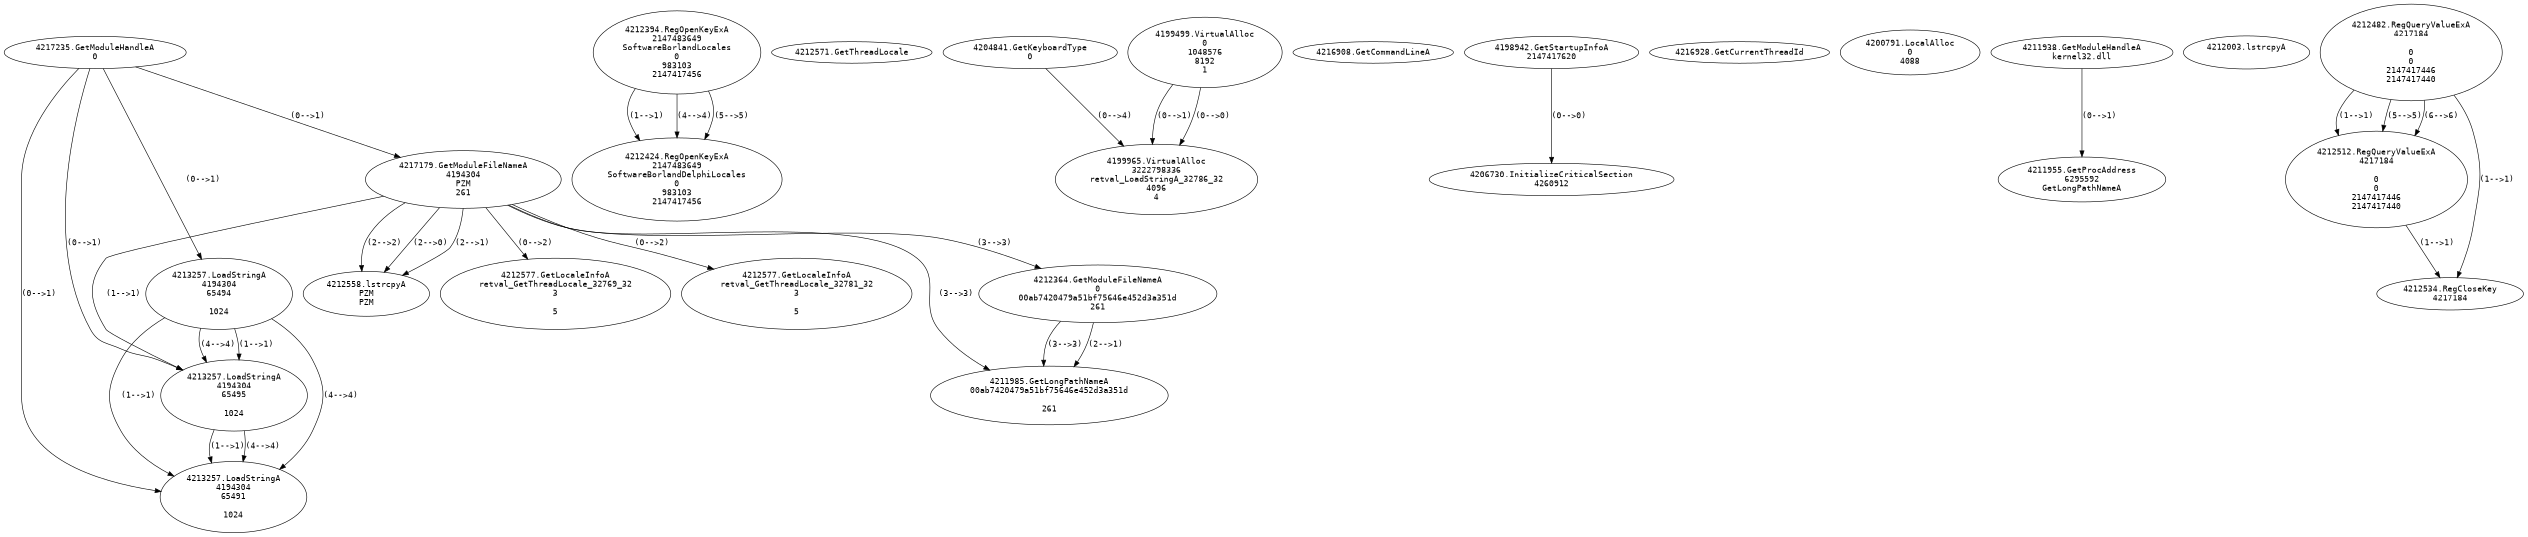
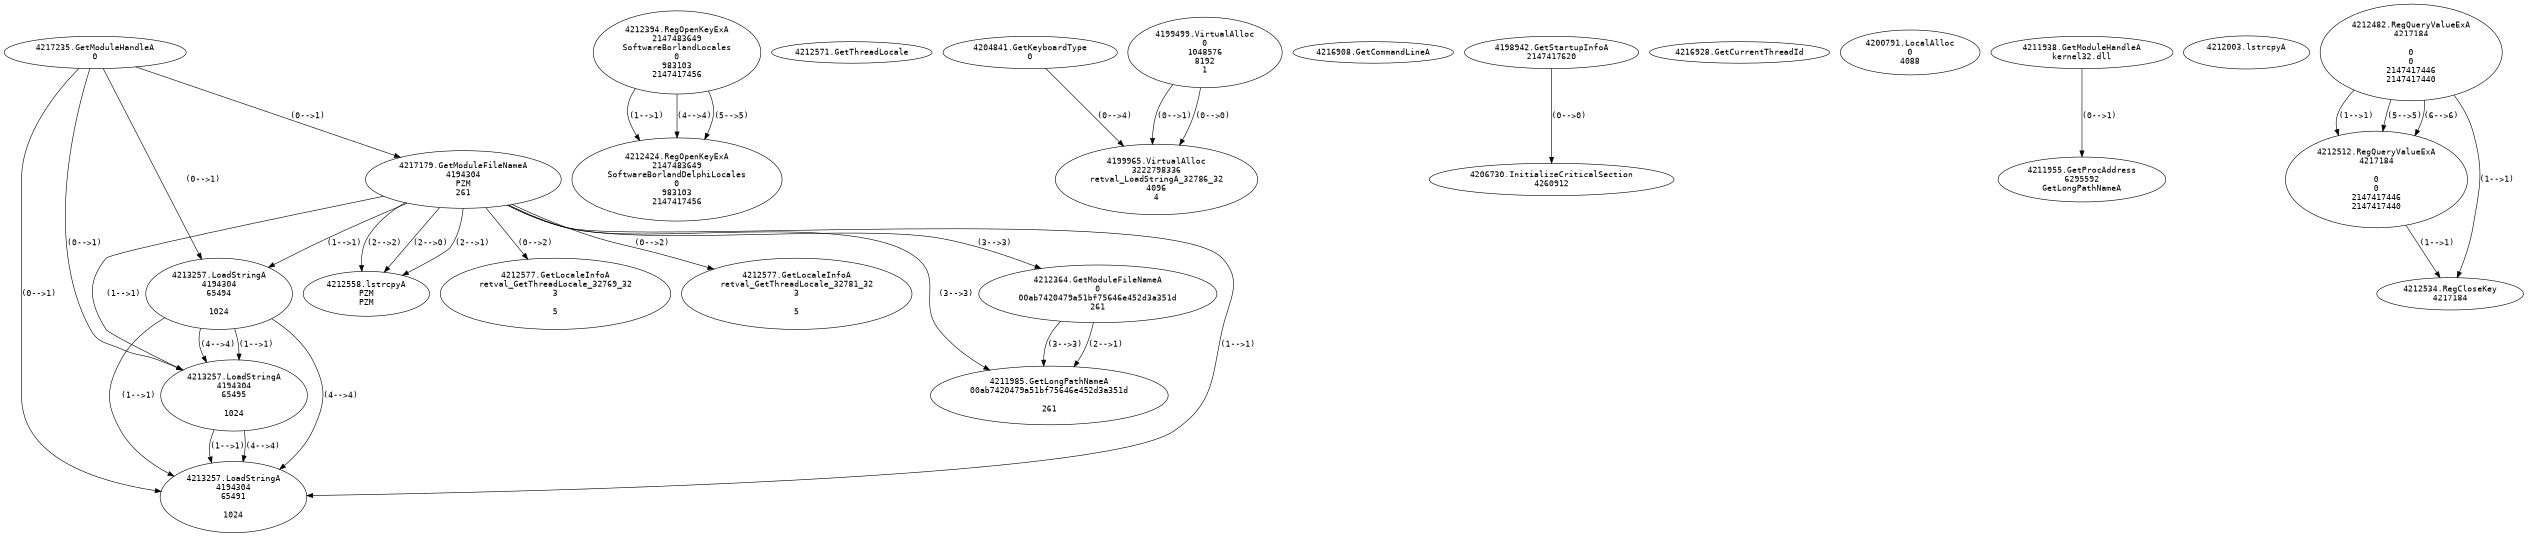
edge "4217179.GetModuleFileNameA 4194304 PZM 261" -> "4213257.LoadStringA 4194304 65494 1024": added, label "(1-->1)"
edge "4217179.GetModuleFileNameA 4194304 PZM 261" -> "4213257.LoadStringA 4194304 65491 1024": added, label "(1-->1)"
